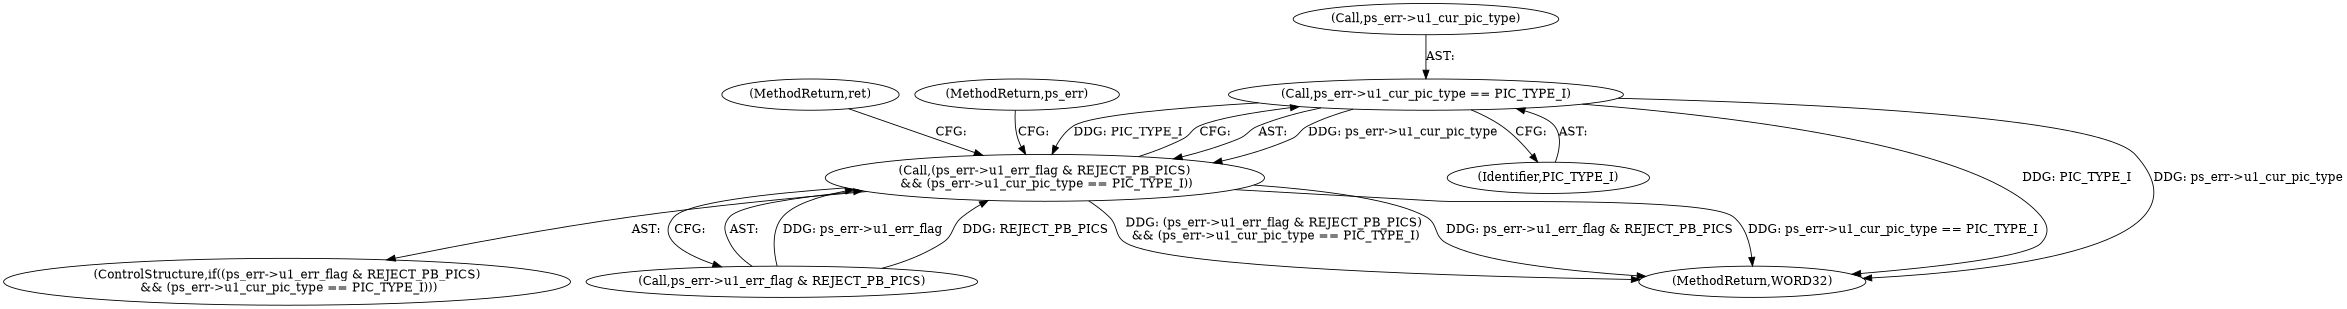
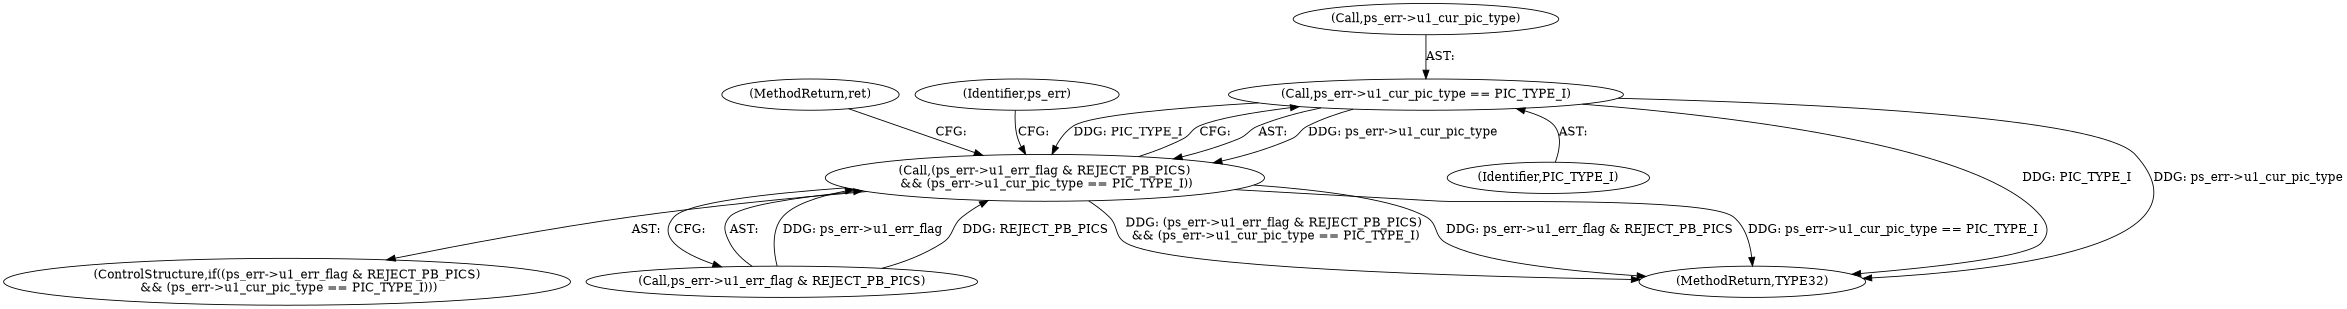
node "(MethodReturn,ps_err)": label "(MethodReturn,ps_err)" -> "(Identifier,ps_err)"
edge "(Call,ps_err->u1_cur_pic_type == PIC_TYPE_I)" -> "(Identifier,PIC_TYPE_I)": removed, label "CFG:"
node "(MethodReturn,WORD32)": label "(MethodReturn,WORD32)" -> "(MethodReturn,TYPE32)"
